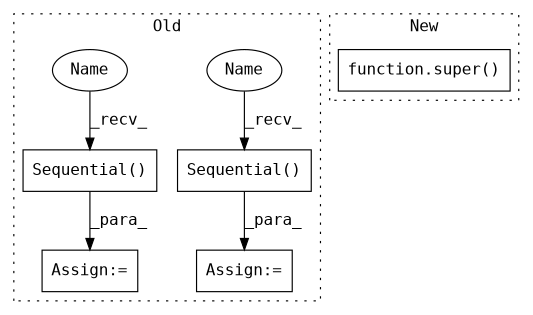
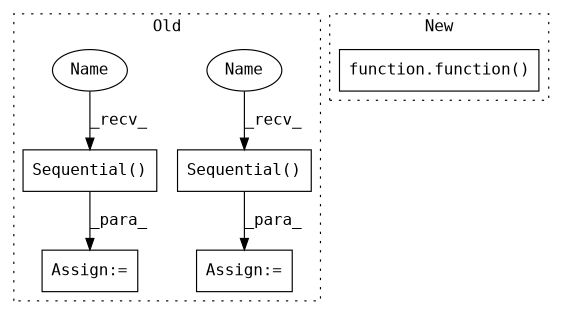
node "function.super()": label "function.super()" -> "function.function()"
